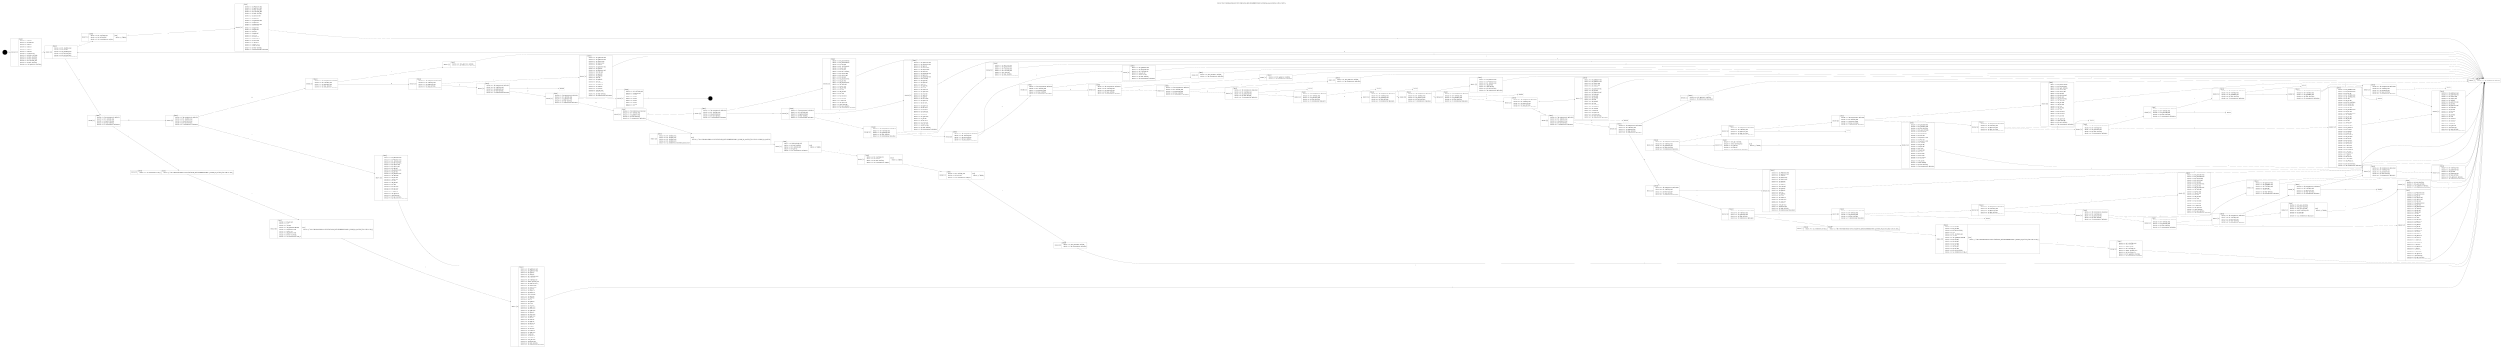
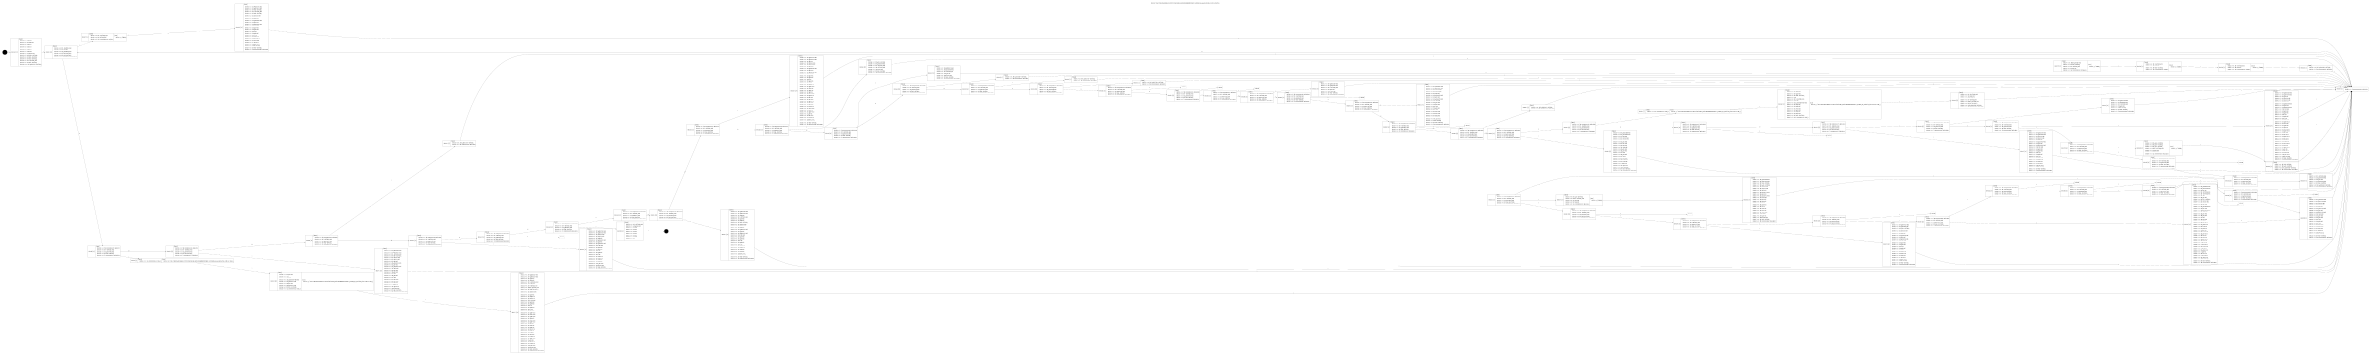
node "0x402563 [20]": removed
